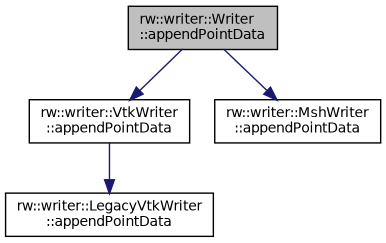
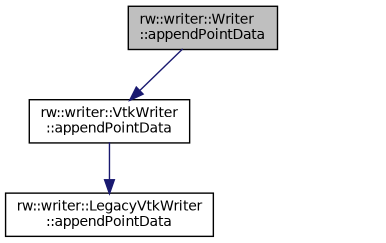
node "rw::writer::MshWriter ::appendPointData": removed
